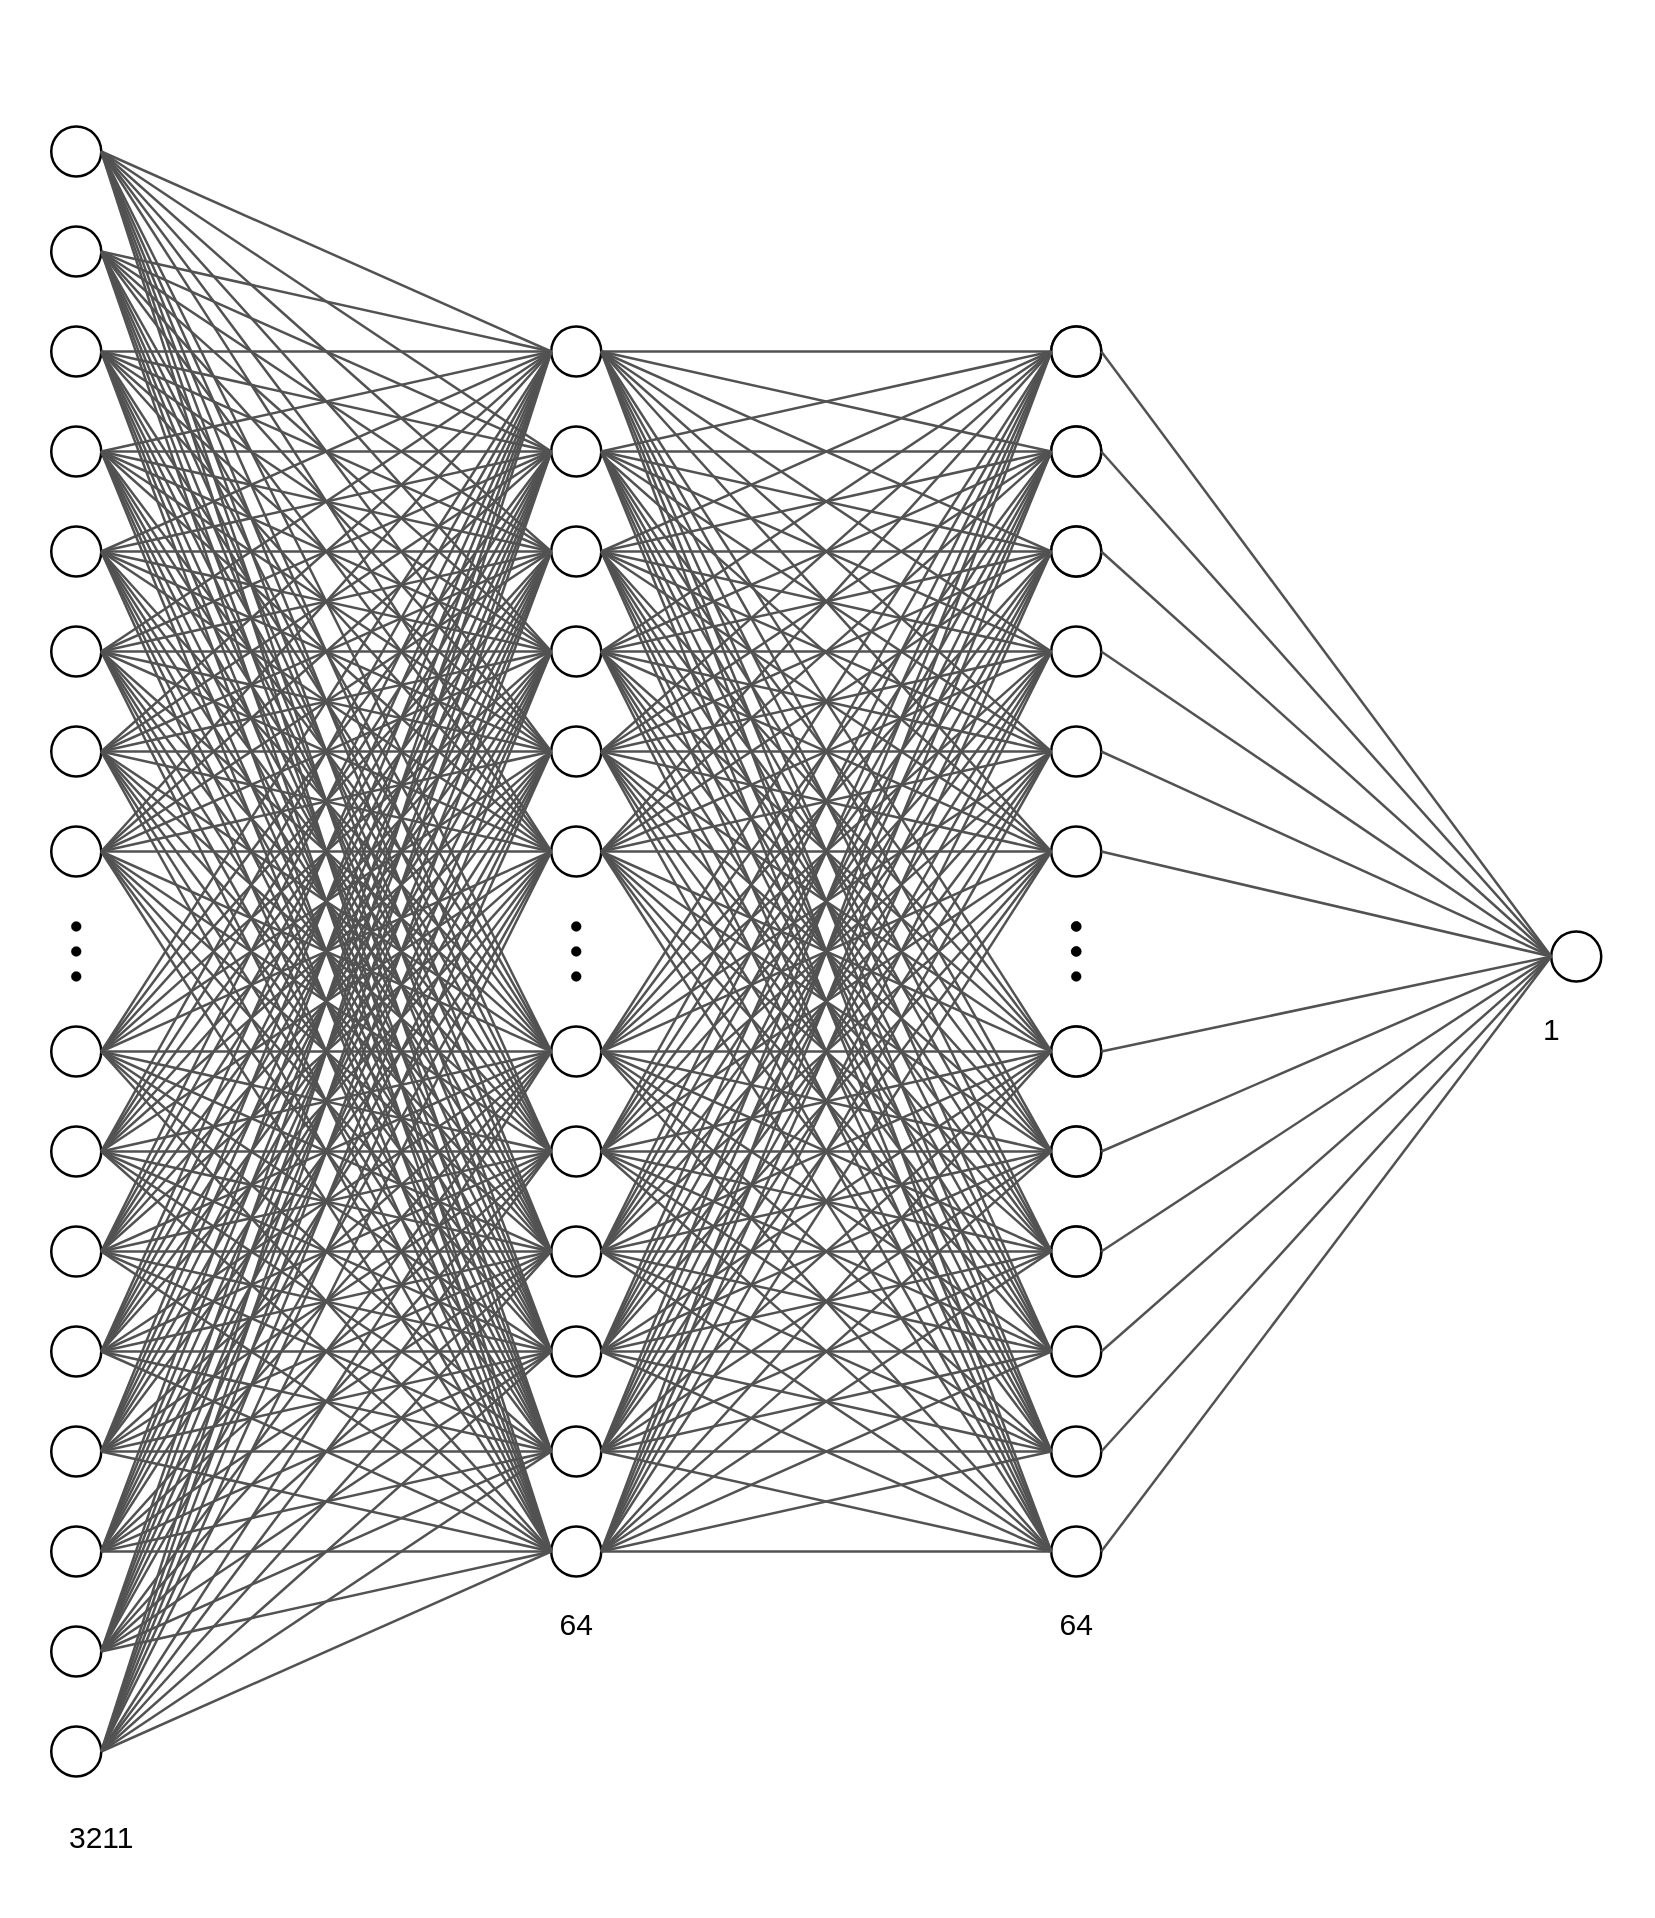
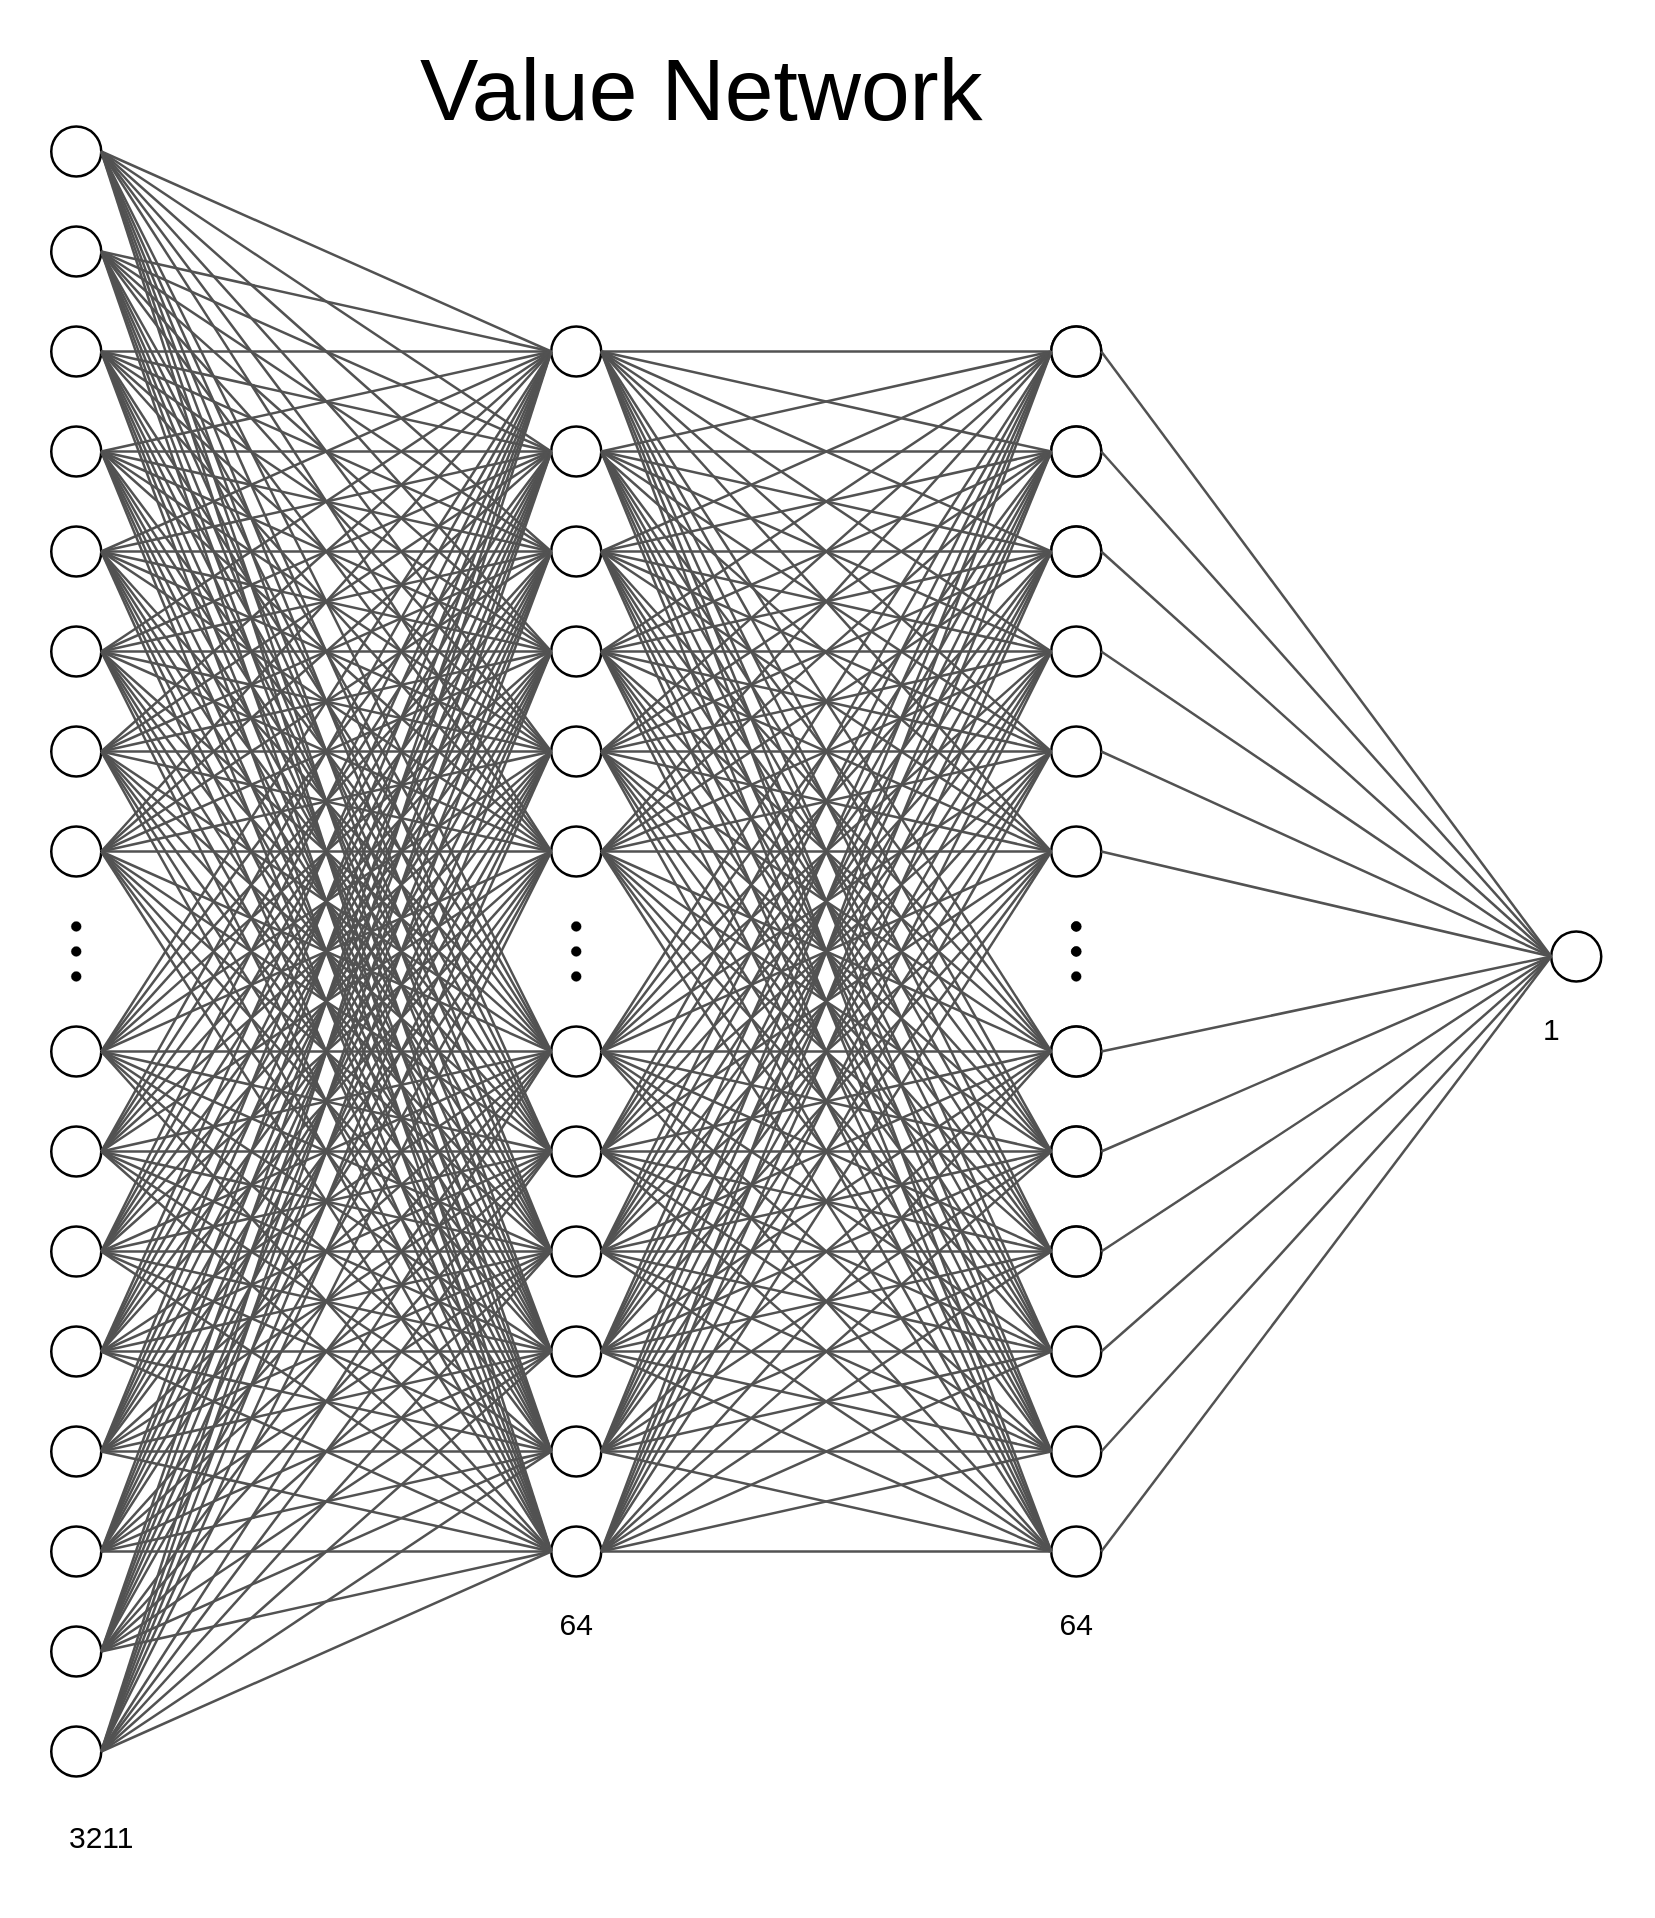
node "Value Network": added
